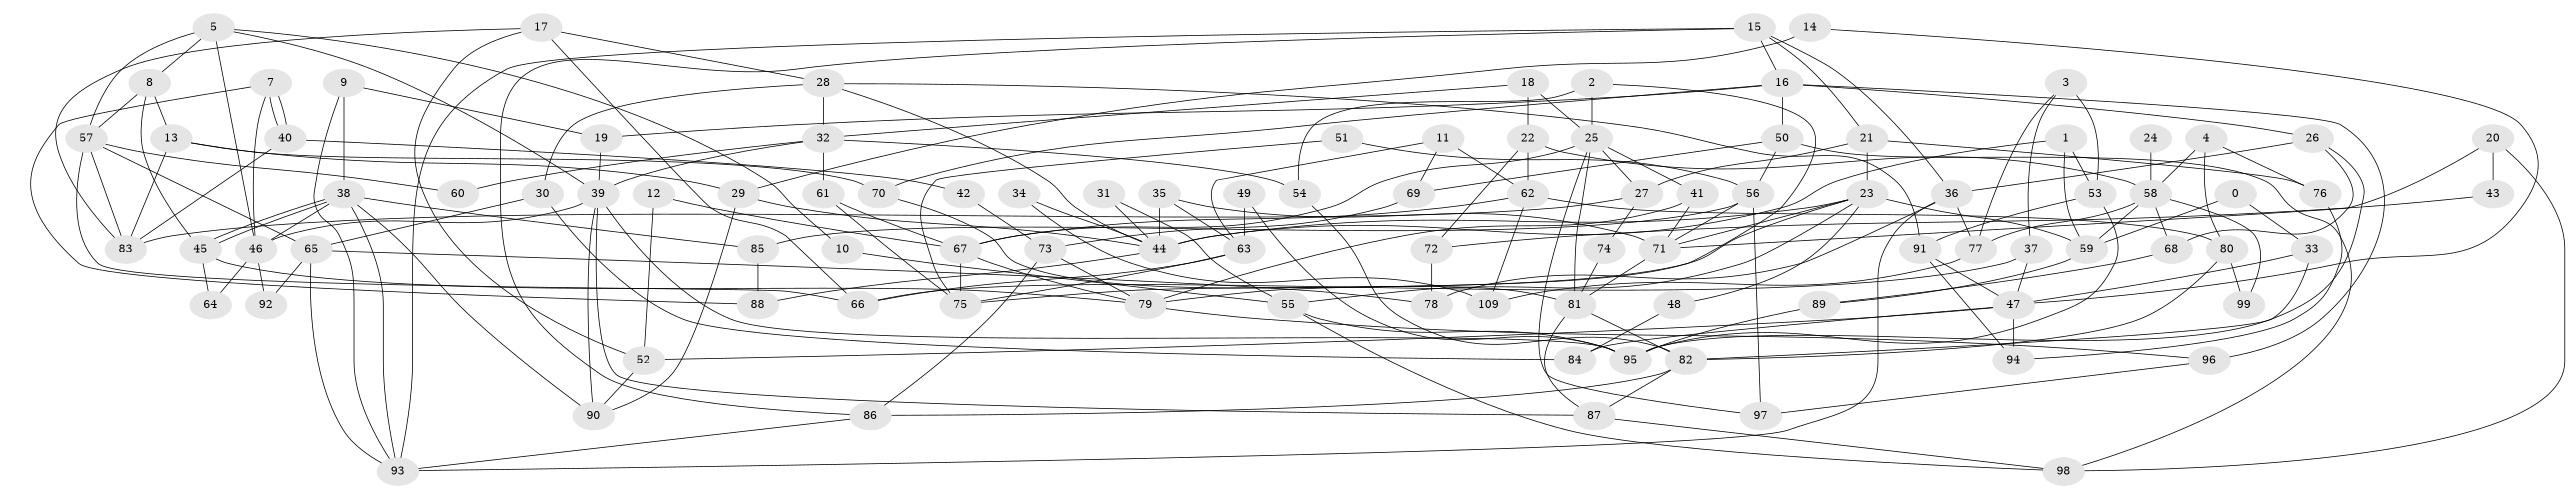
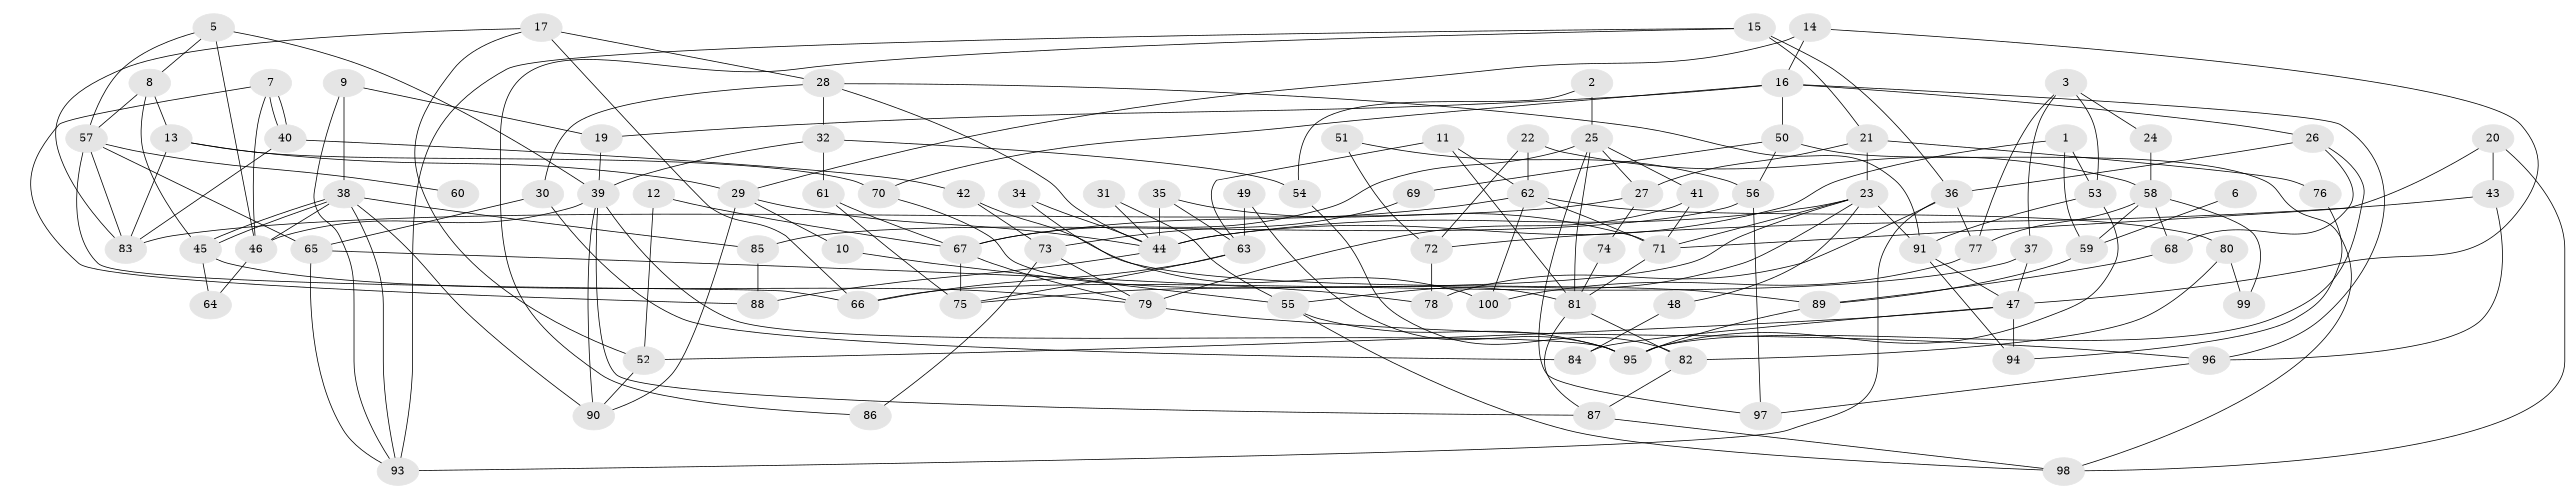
edge "15" -- "16": now "14" -- "16"
node "18": removed
edge "5" -- "10": now "29" -- "10"
edge "3" -- "24": added
node "4": removed
edge "51" -- "75": now "51" -- "72"
edge "32" -- "60": removed
edge "11" -- "69": now "11" -- "81"
edge "2" -- "79": removed
node "0": label "0" -> "6"
edge "23" -- "59": now "23" -- "91"
edge "56" -- "71": now "62" -- "71"
node "33": removed
edge "42" -- "89": added
node "92": removed
node "109": label "109" -> "100"
edge "43" -- "96": added
edge "82" -- "86": removed
edge "86" -- "93": removed
